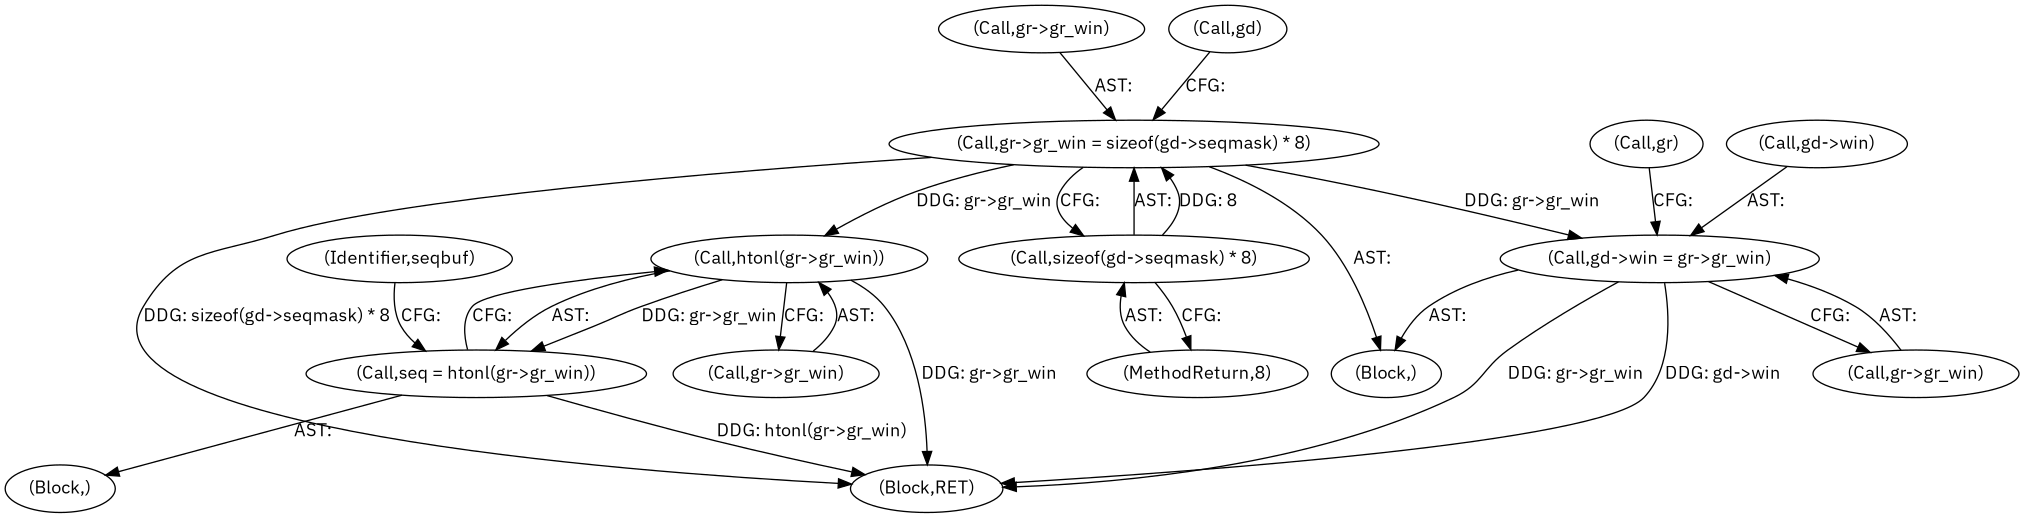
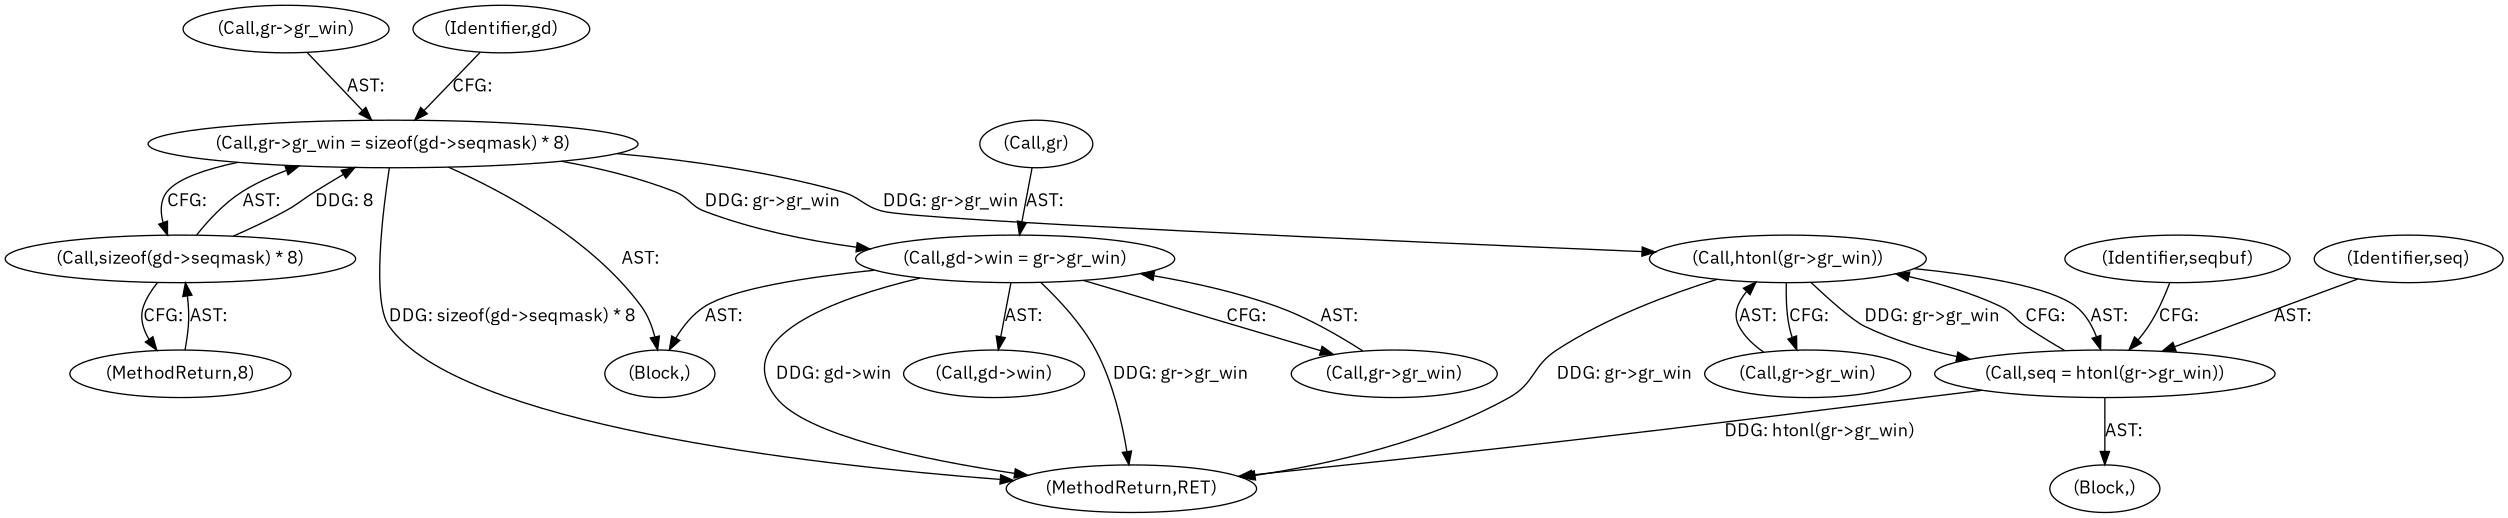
node "(Call,gd)": label "(Call,gd)" -> "(Identifier,gd)"
edge "(Call,gd->win)" -> "(Call,gd->win = gr->gr_win)": reversed
edge "(Call,gr)" -> "(Call,gd->win = gr->gr_win)": label "CFG: " -> "AST: "
node "(Identifier,seq)": added
node "(Block,RET)": label "(Block,RET)" -> "(MethodReturn,RET)"
